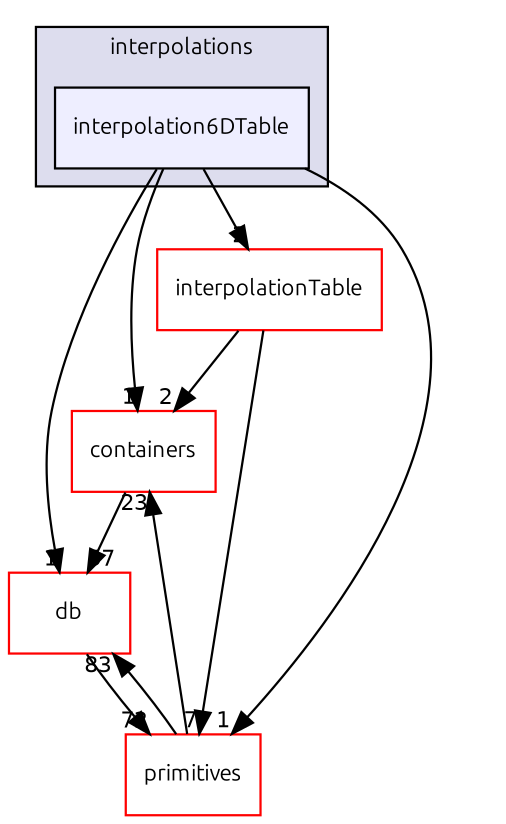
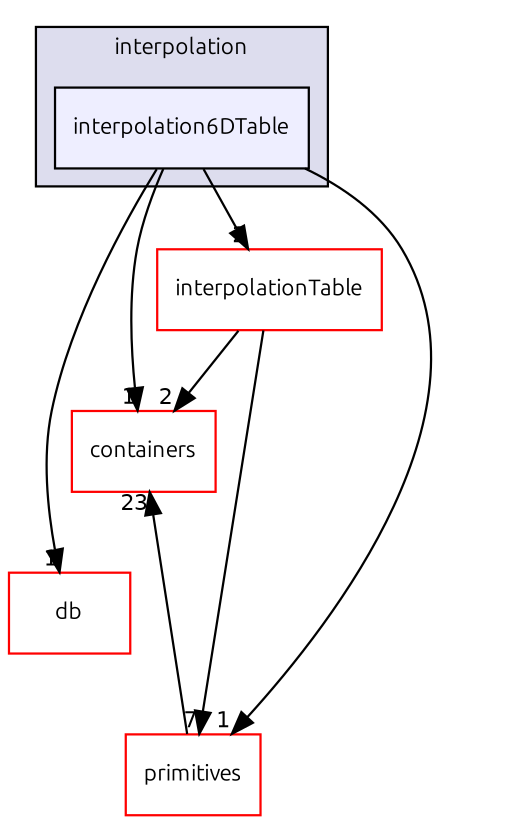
cluster "interpolations": label "interpolations" -> "interpolation"
edge "containers" -> "db": removed
edge "db" -> "primitives": removed
edge "primitives" -> "db": removed
